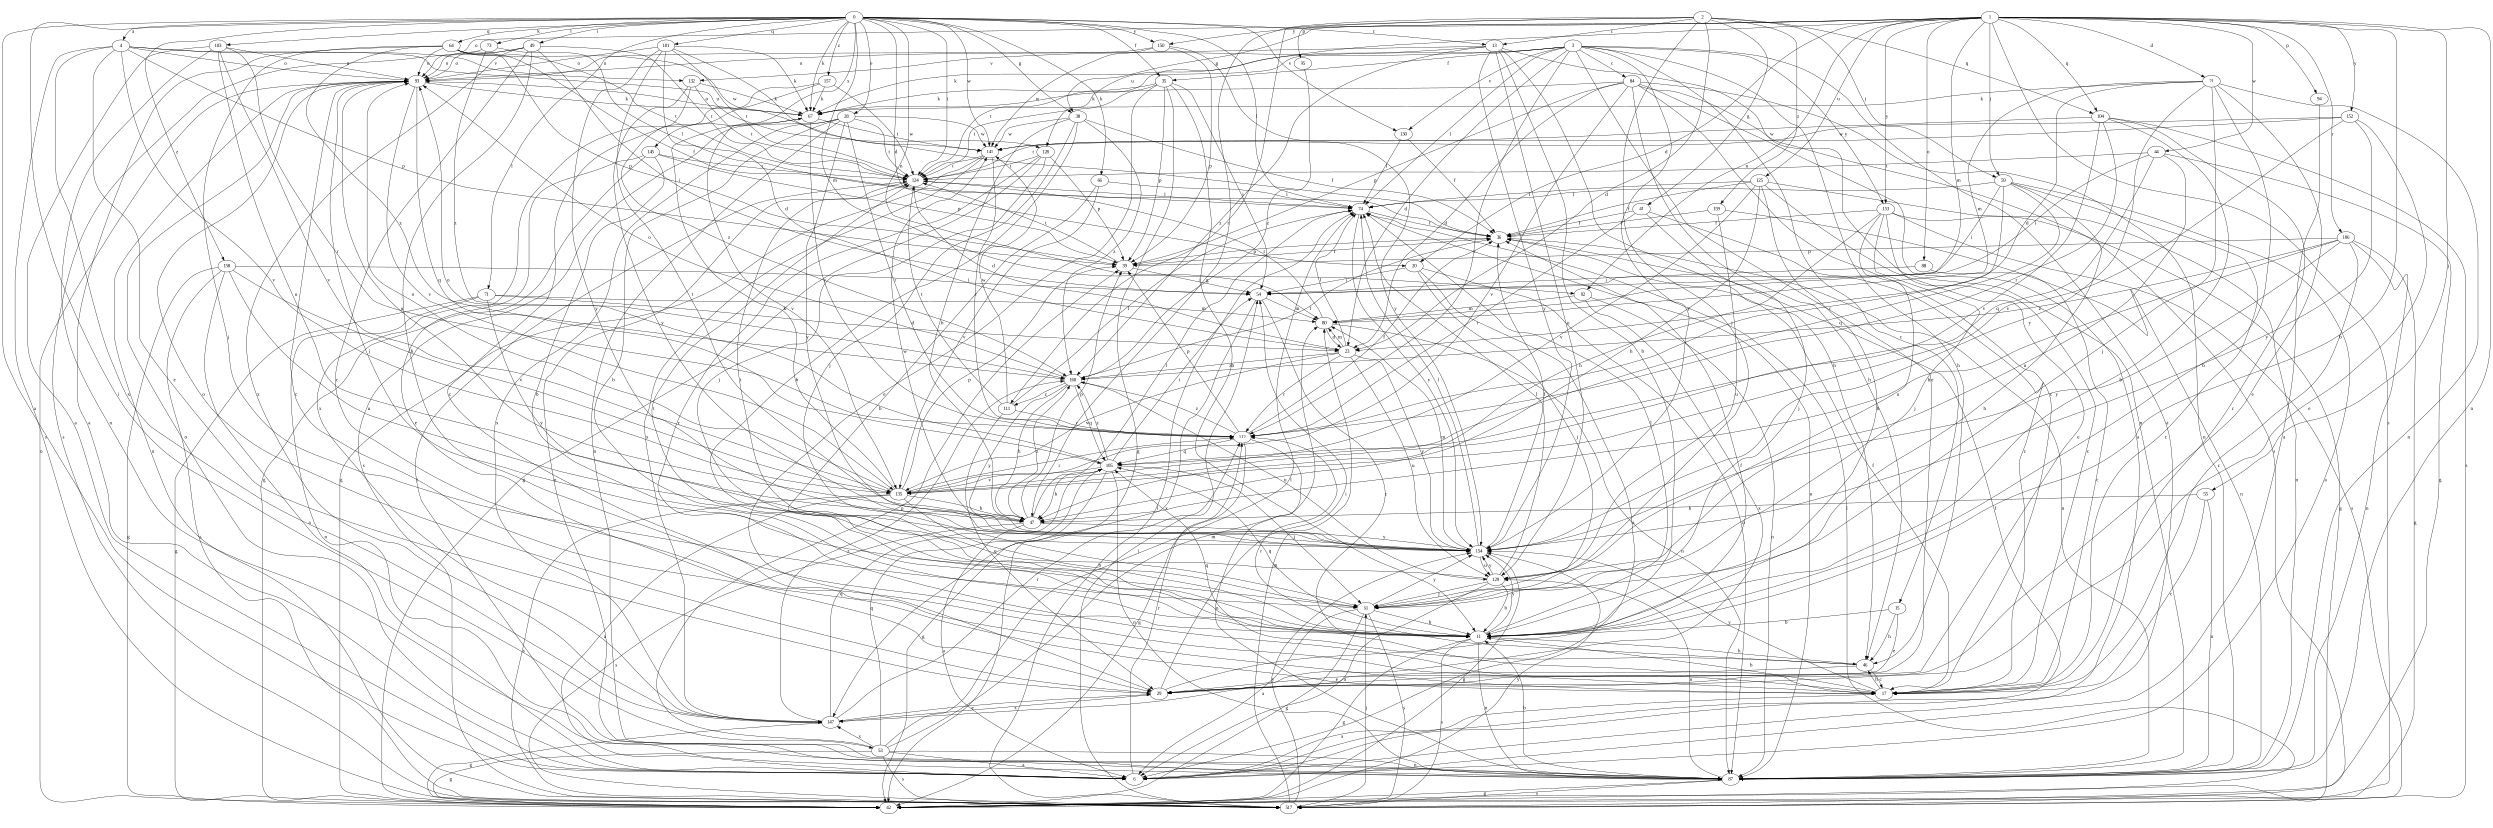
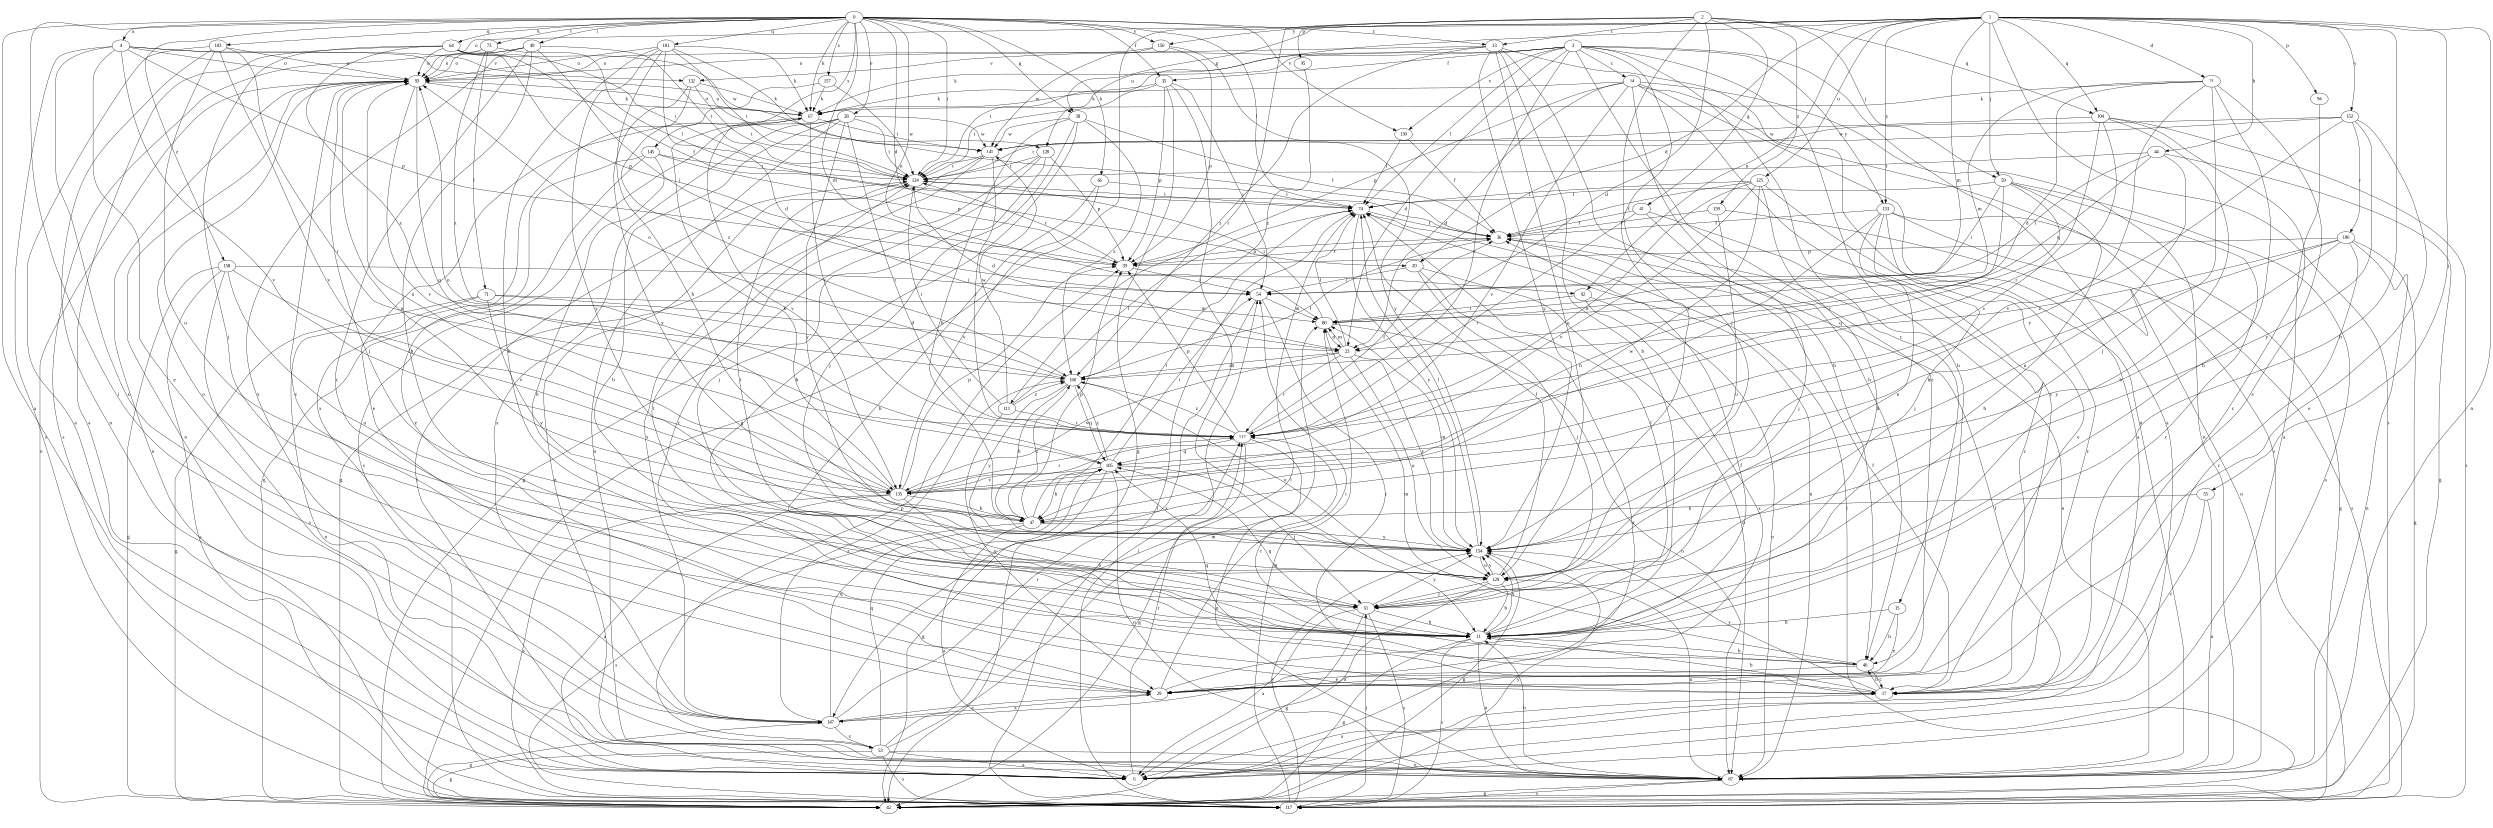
edge "1" -> "106": now "152" -> "106"
edge "0" -> "141": removed, label "w"
node "84": label "84" -> "14"
edge "1" -> "44": label "w" -> "h"
edge "2" -> "47": now "2" -> "42"
edge "0" -> "71": now "73" -> "71"
node "88": removed
edge "101" -> "47": label "t" -> "h"
edge "82" -> "80": label "m" -> "i"
edge "125" -> "47": label "h" -> "w"
edge "160" -> "111": reversed
edge "44" -> "105": now "44" -> "80"
edge "154" -> "36": removed, label "f"
edge "103" -> "47": now "103" -> "129"
edge "35" -> "29": now "67" -> "29"
edge "154" -> "141": removed, label "w"
edge "158" -> "154": now "158" -> "129"
edge "125" -> "87": now "125" -> "112"
edge "101" -> "11": added, label "b"
edge "21" -> "87": removed, label "n"
edge "157" -> "17": removed, label "c"
edge "46" -> "80": added, label "m"
edge "53" -> "147": reversed
node "517": label "517" -> "117"
